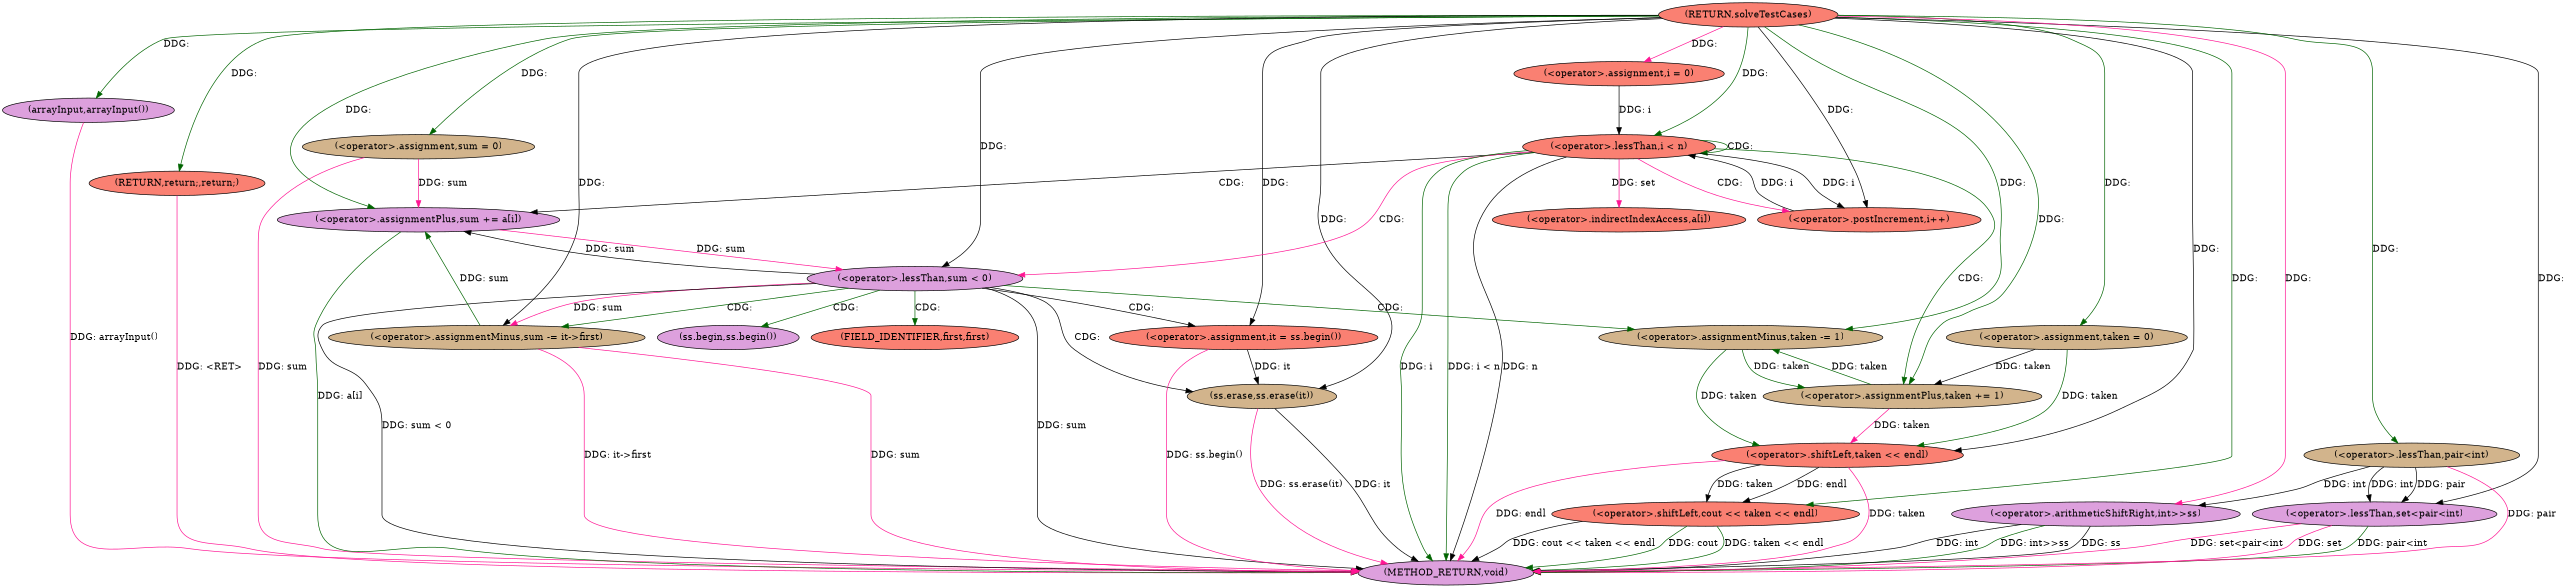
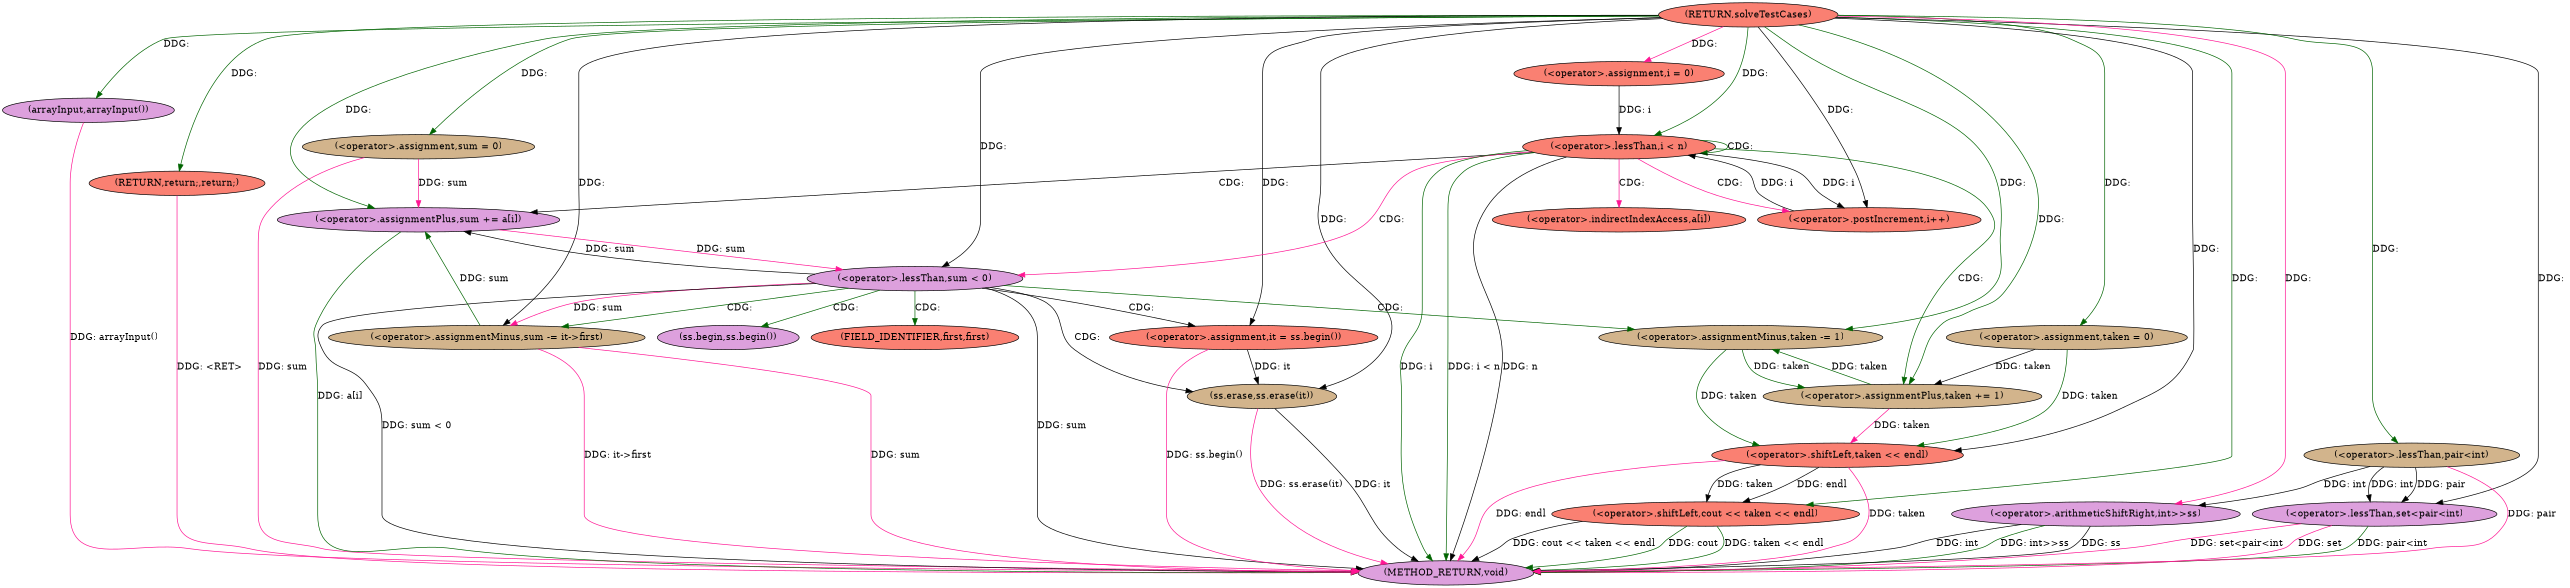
edge "(<operator>.lessThan,i < n)" -> "(<operator>.indirectIndexAccess,a[i])": label "DDG: set" -> "CDG: "
